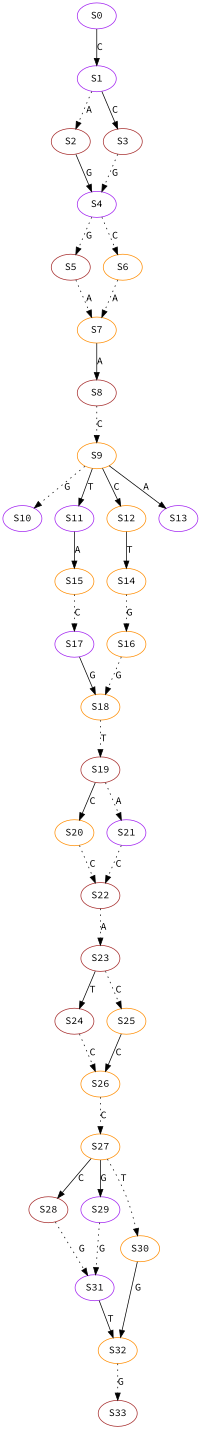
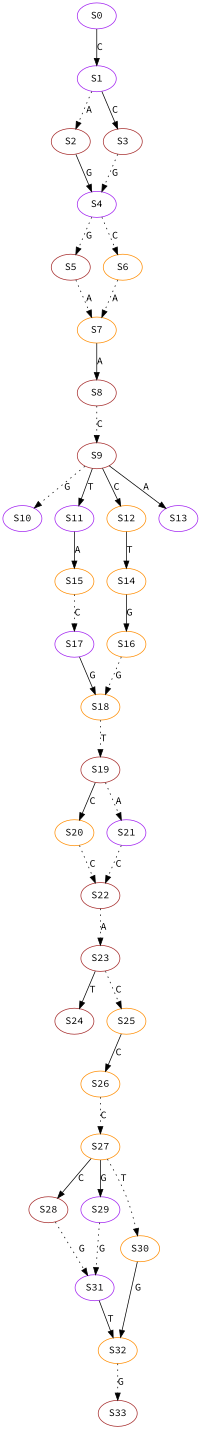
node "S9": color darkorange -> brown
edge "S14" -> "S16": style dotted -> solid
edge "S24" -> "S26": removed, label "C"
